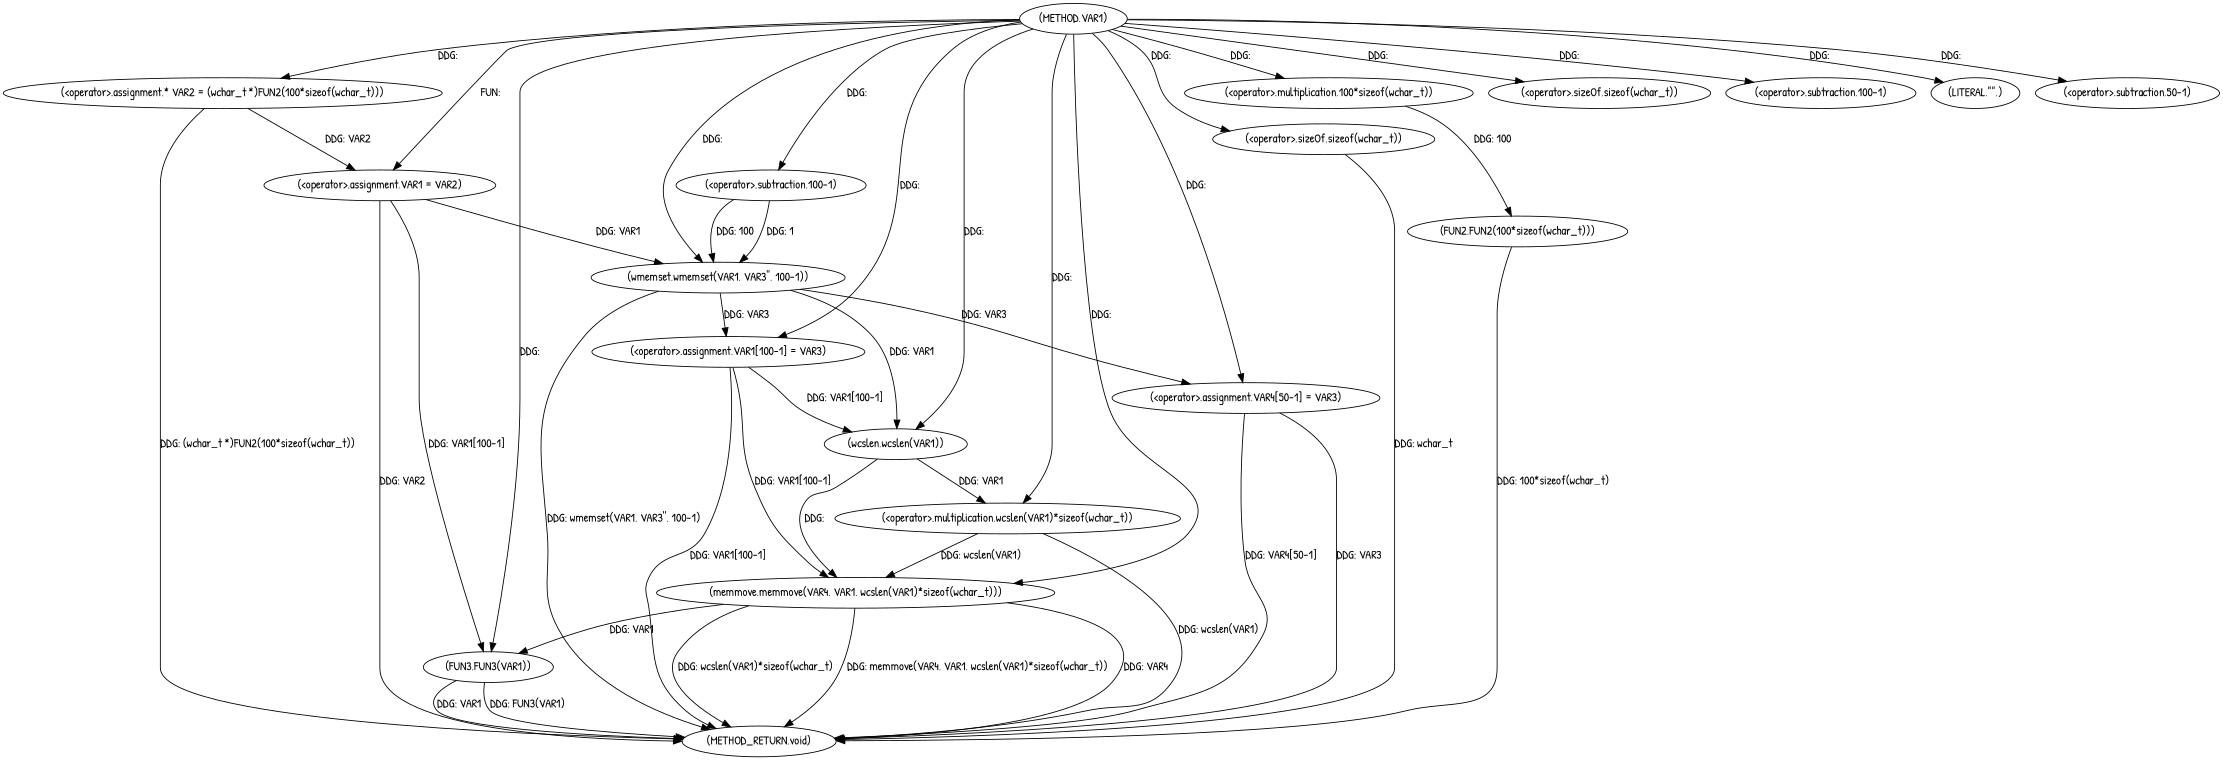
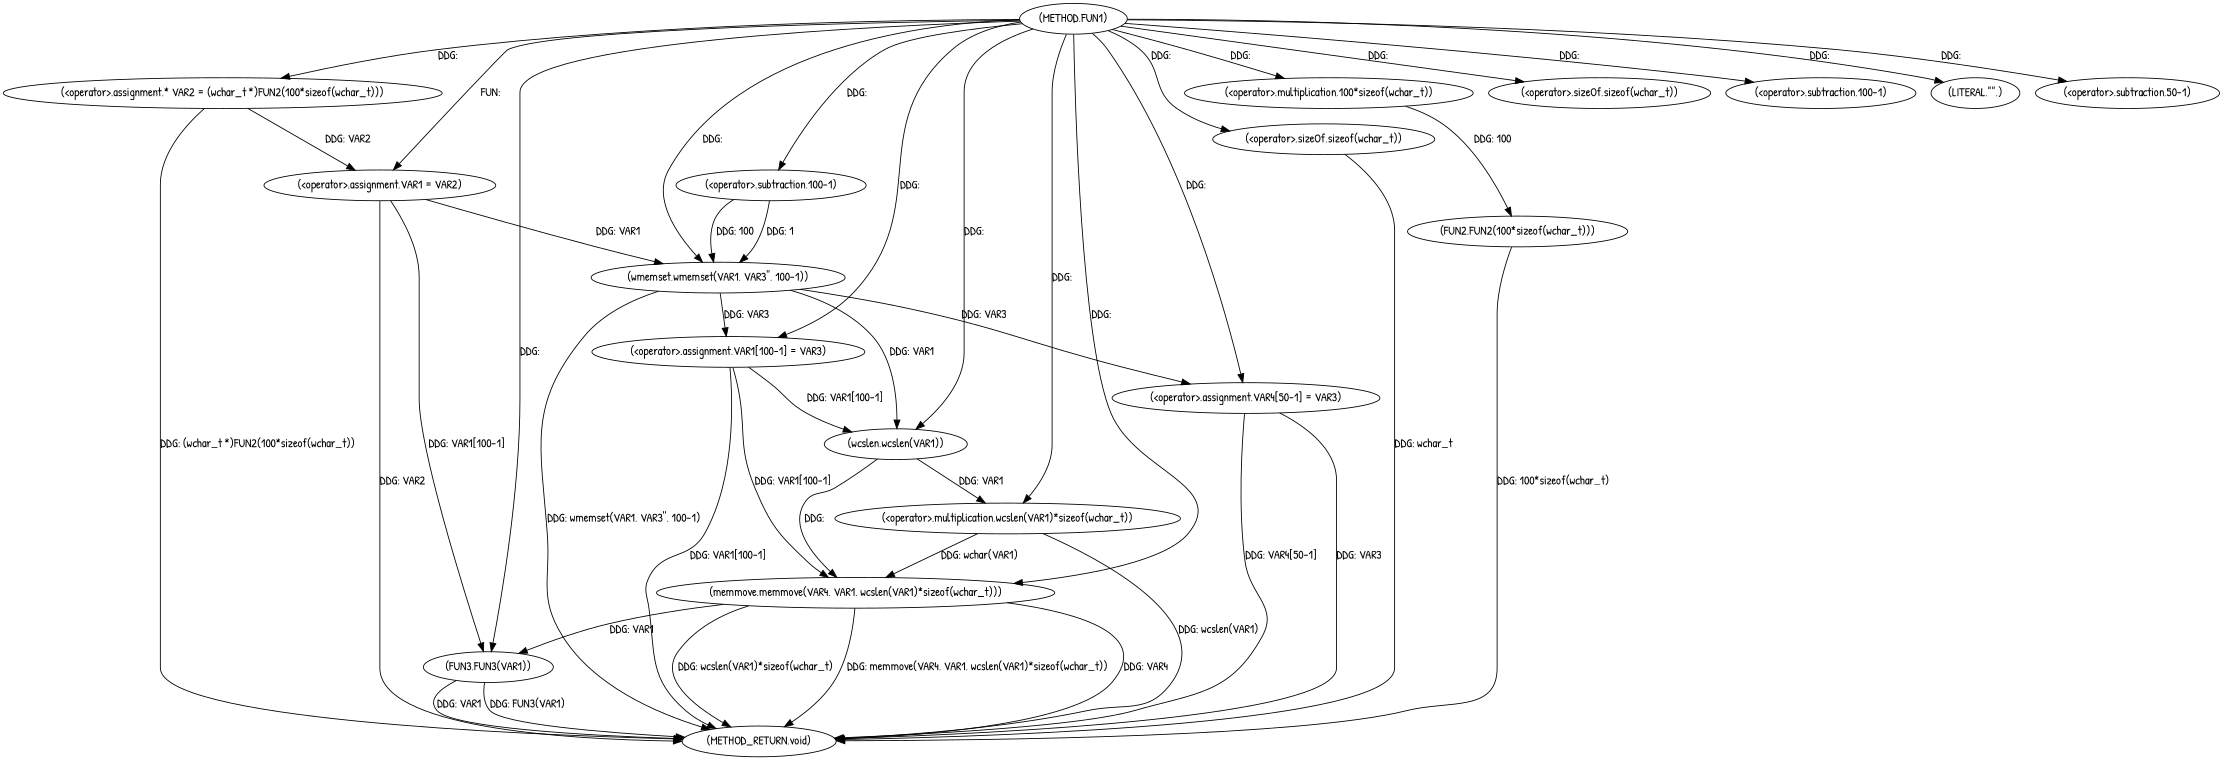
node "(METHOD,VAR1)": label "(METHOD,VAR1)" -> "(METHOD,FUN1)"
edge "(<operator>.multiplication,wcslen(VAR1)*sizeof(wchar_t))" -> "(memmove,memmove(VAR4, VAR1, wcslen(VAR1)*sizeof(wchar_t)))": label "DDG: wcslen(VAR1)" -> "DDG: wchar(VAR1)"
